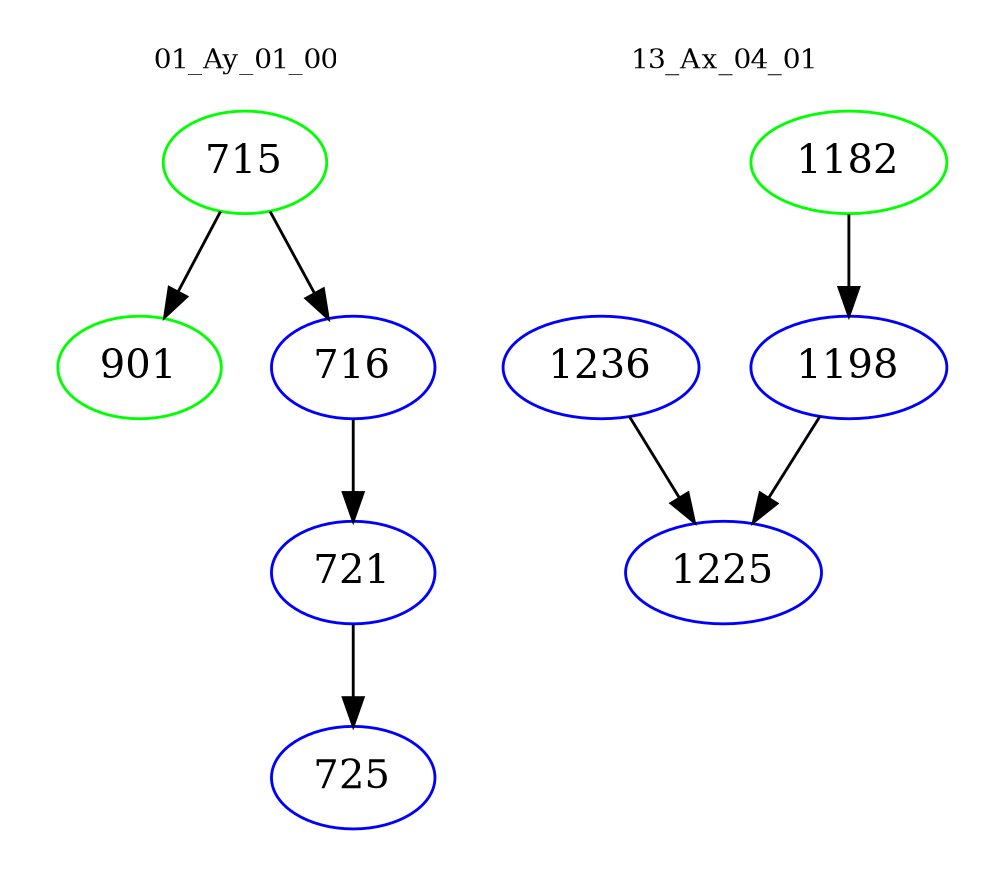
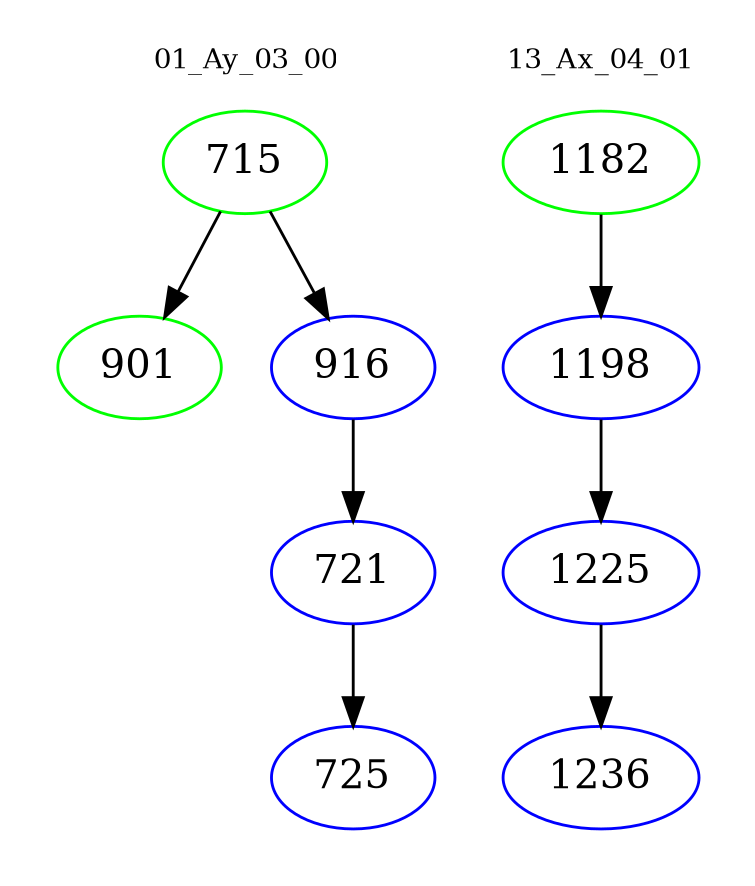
cluster "01_Ay_01_00": label "01_Ay_01_00" -> "01_Ay_03_00"
node "716": label "716" -> "916"
edge "1236" -> "1225": reversed
